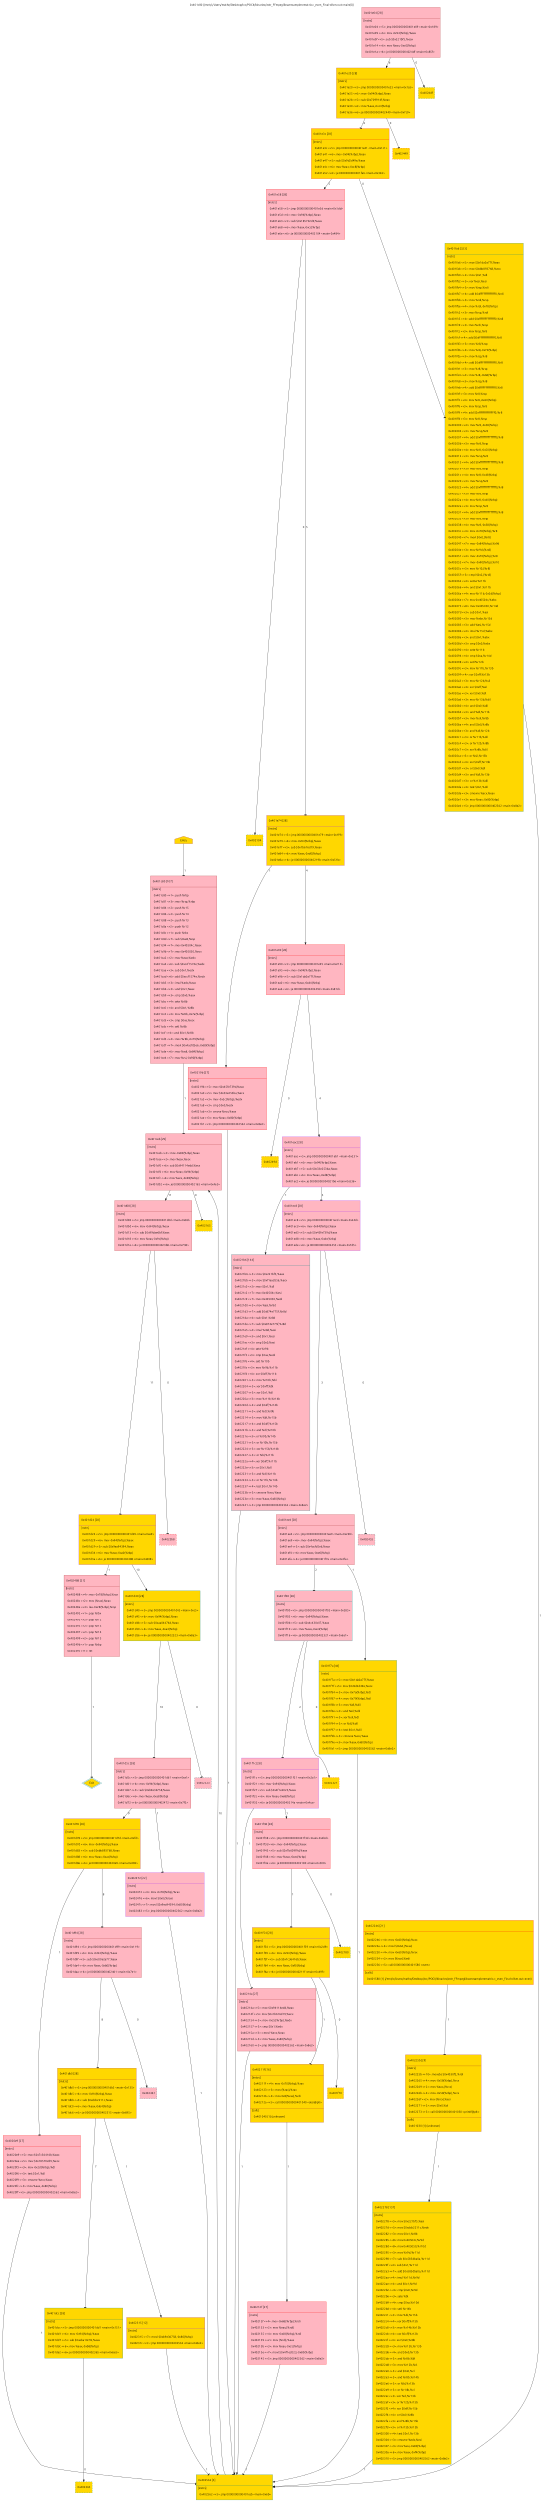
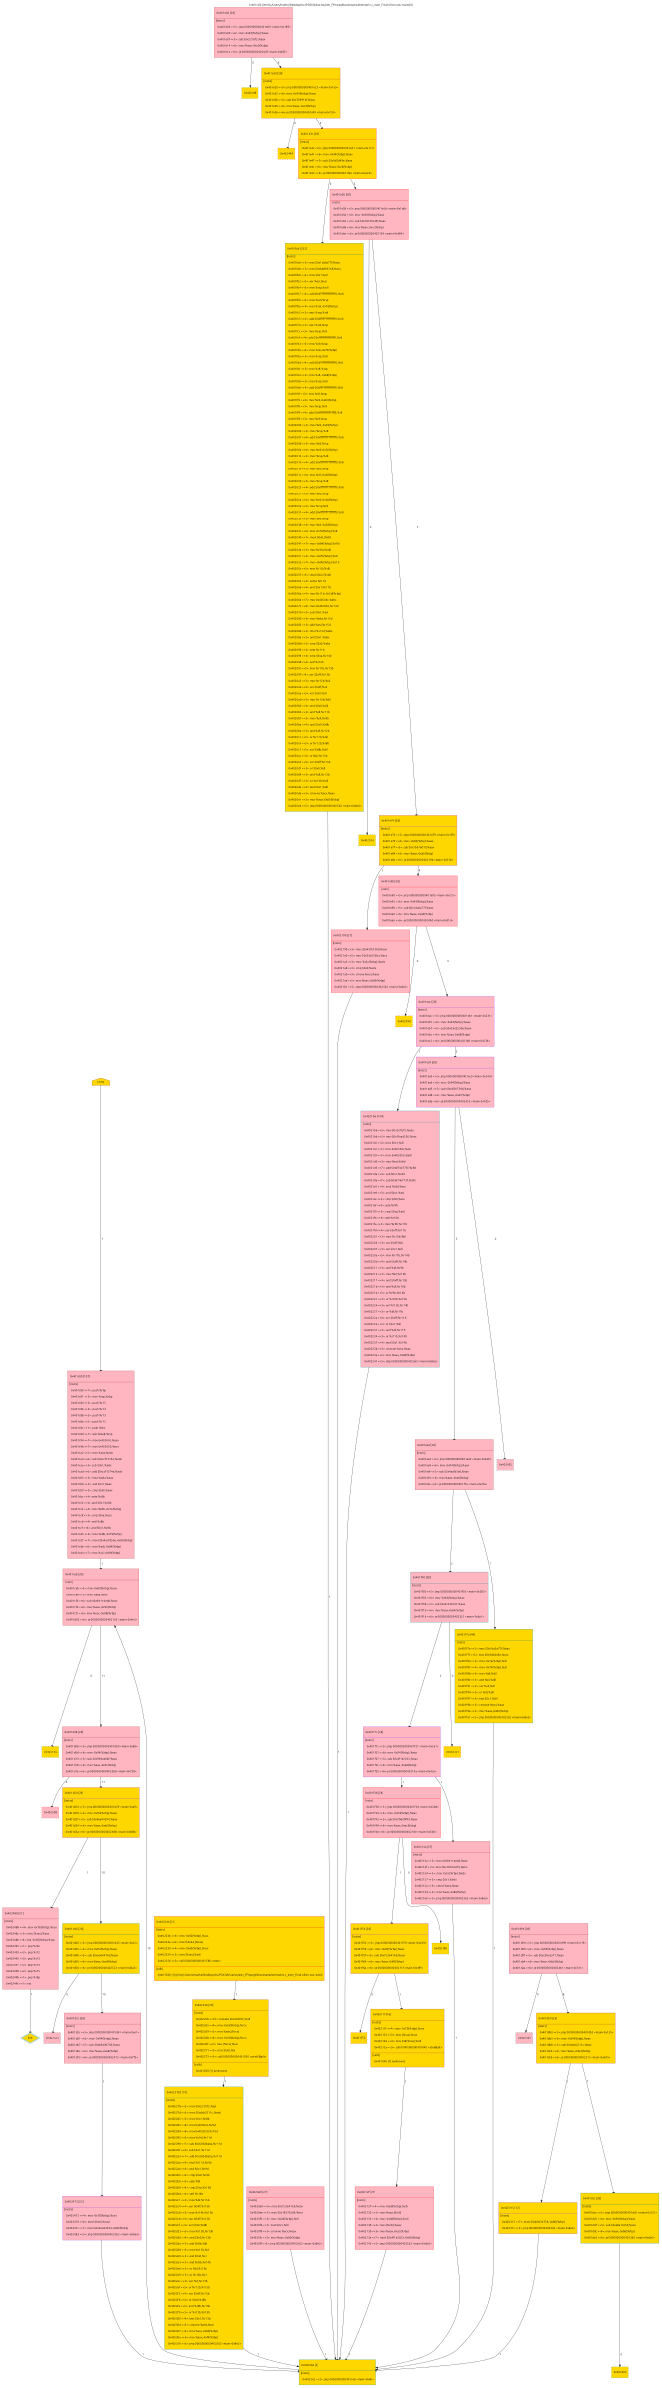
node "0x401d78 [28]": removed
